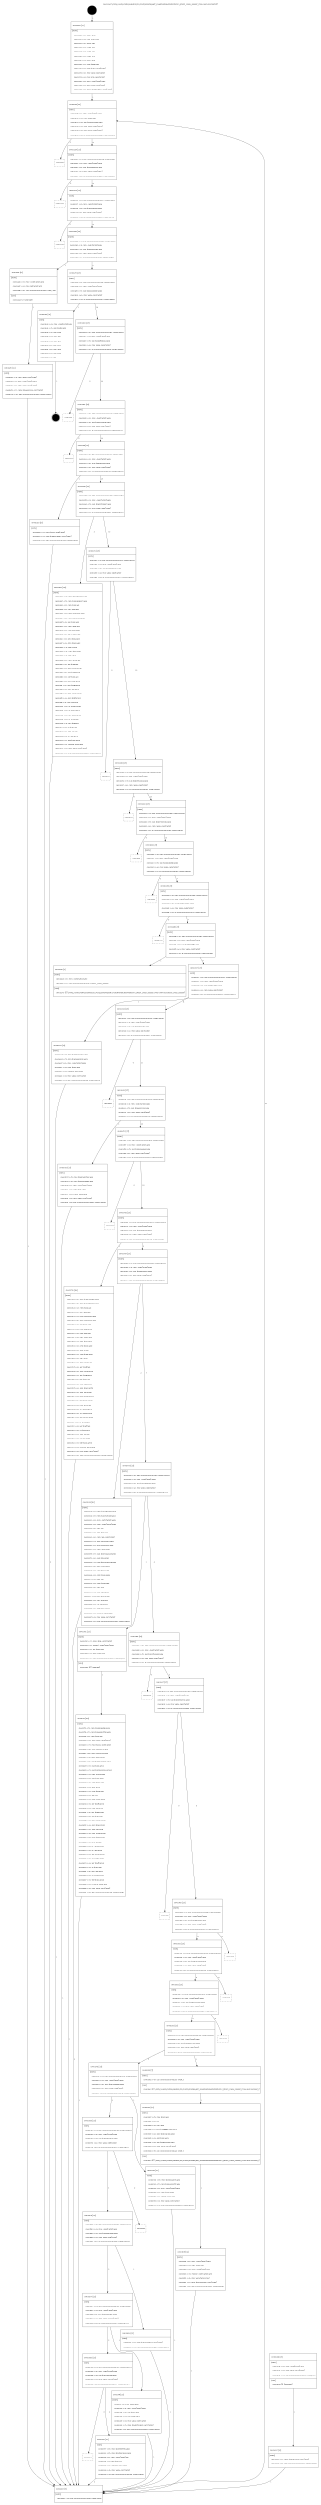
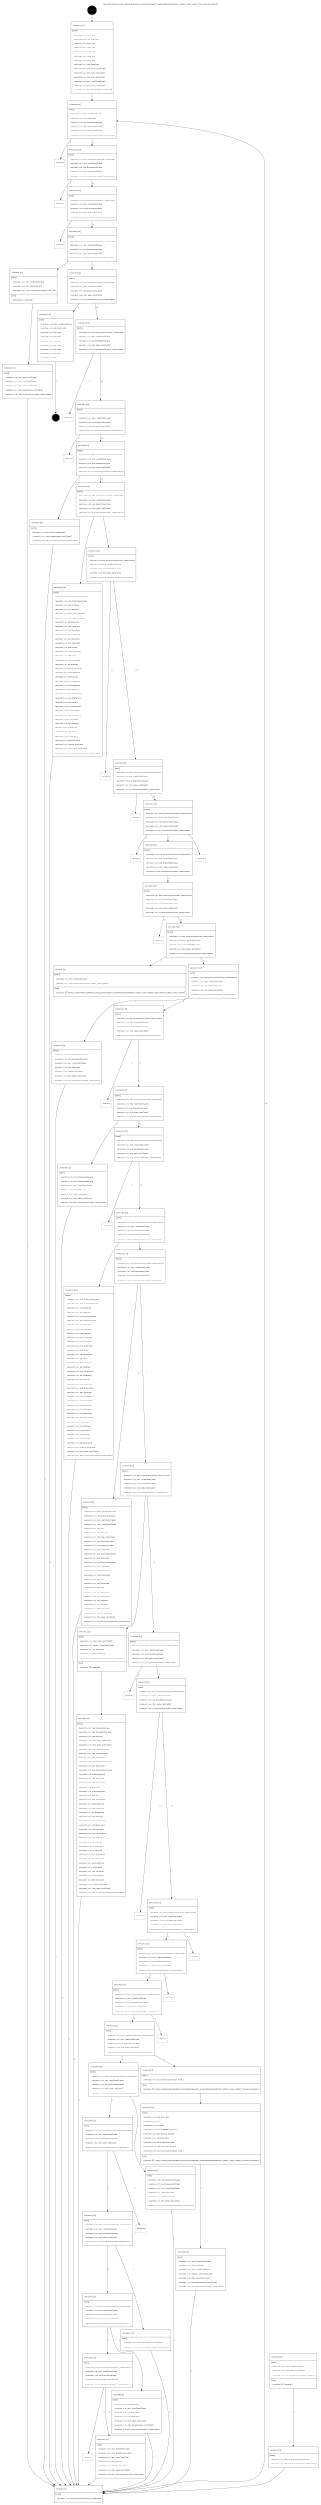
edge "0x4013bc [25]" -> "0x401d6d": now "0x4013a3 [25]" -> "0x401d6d"
